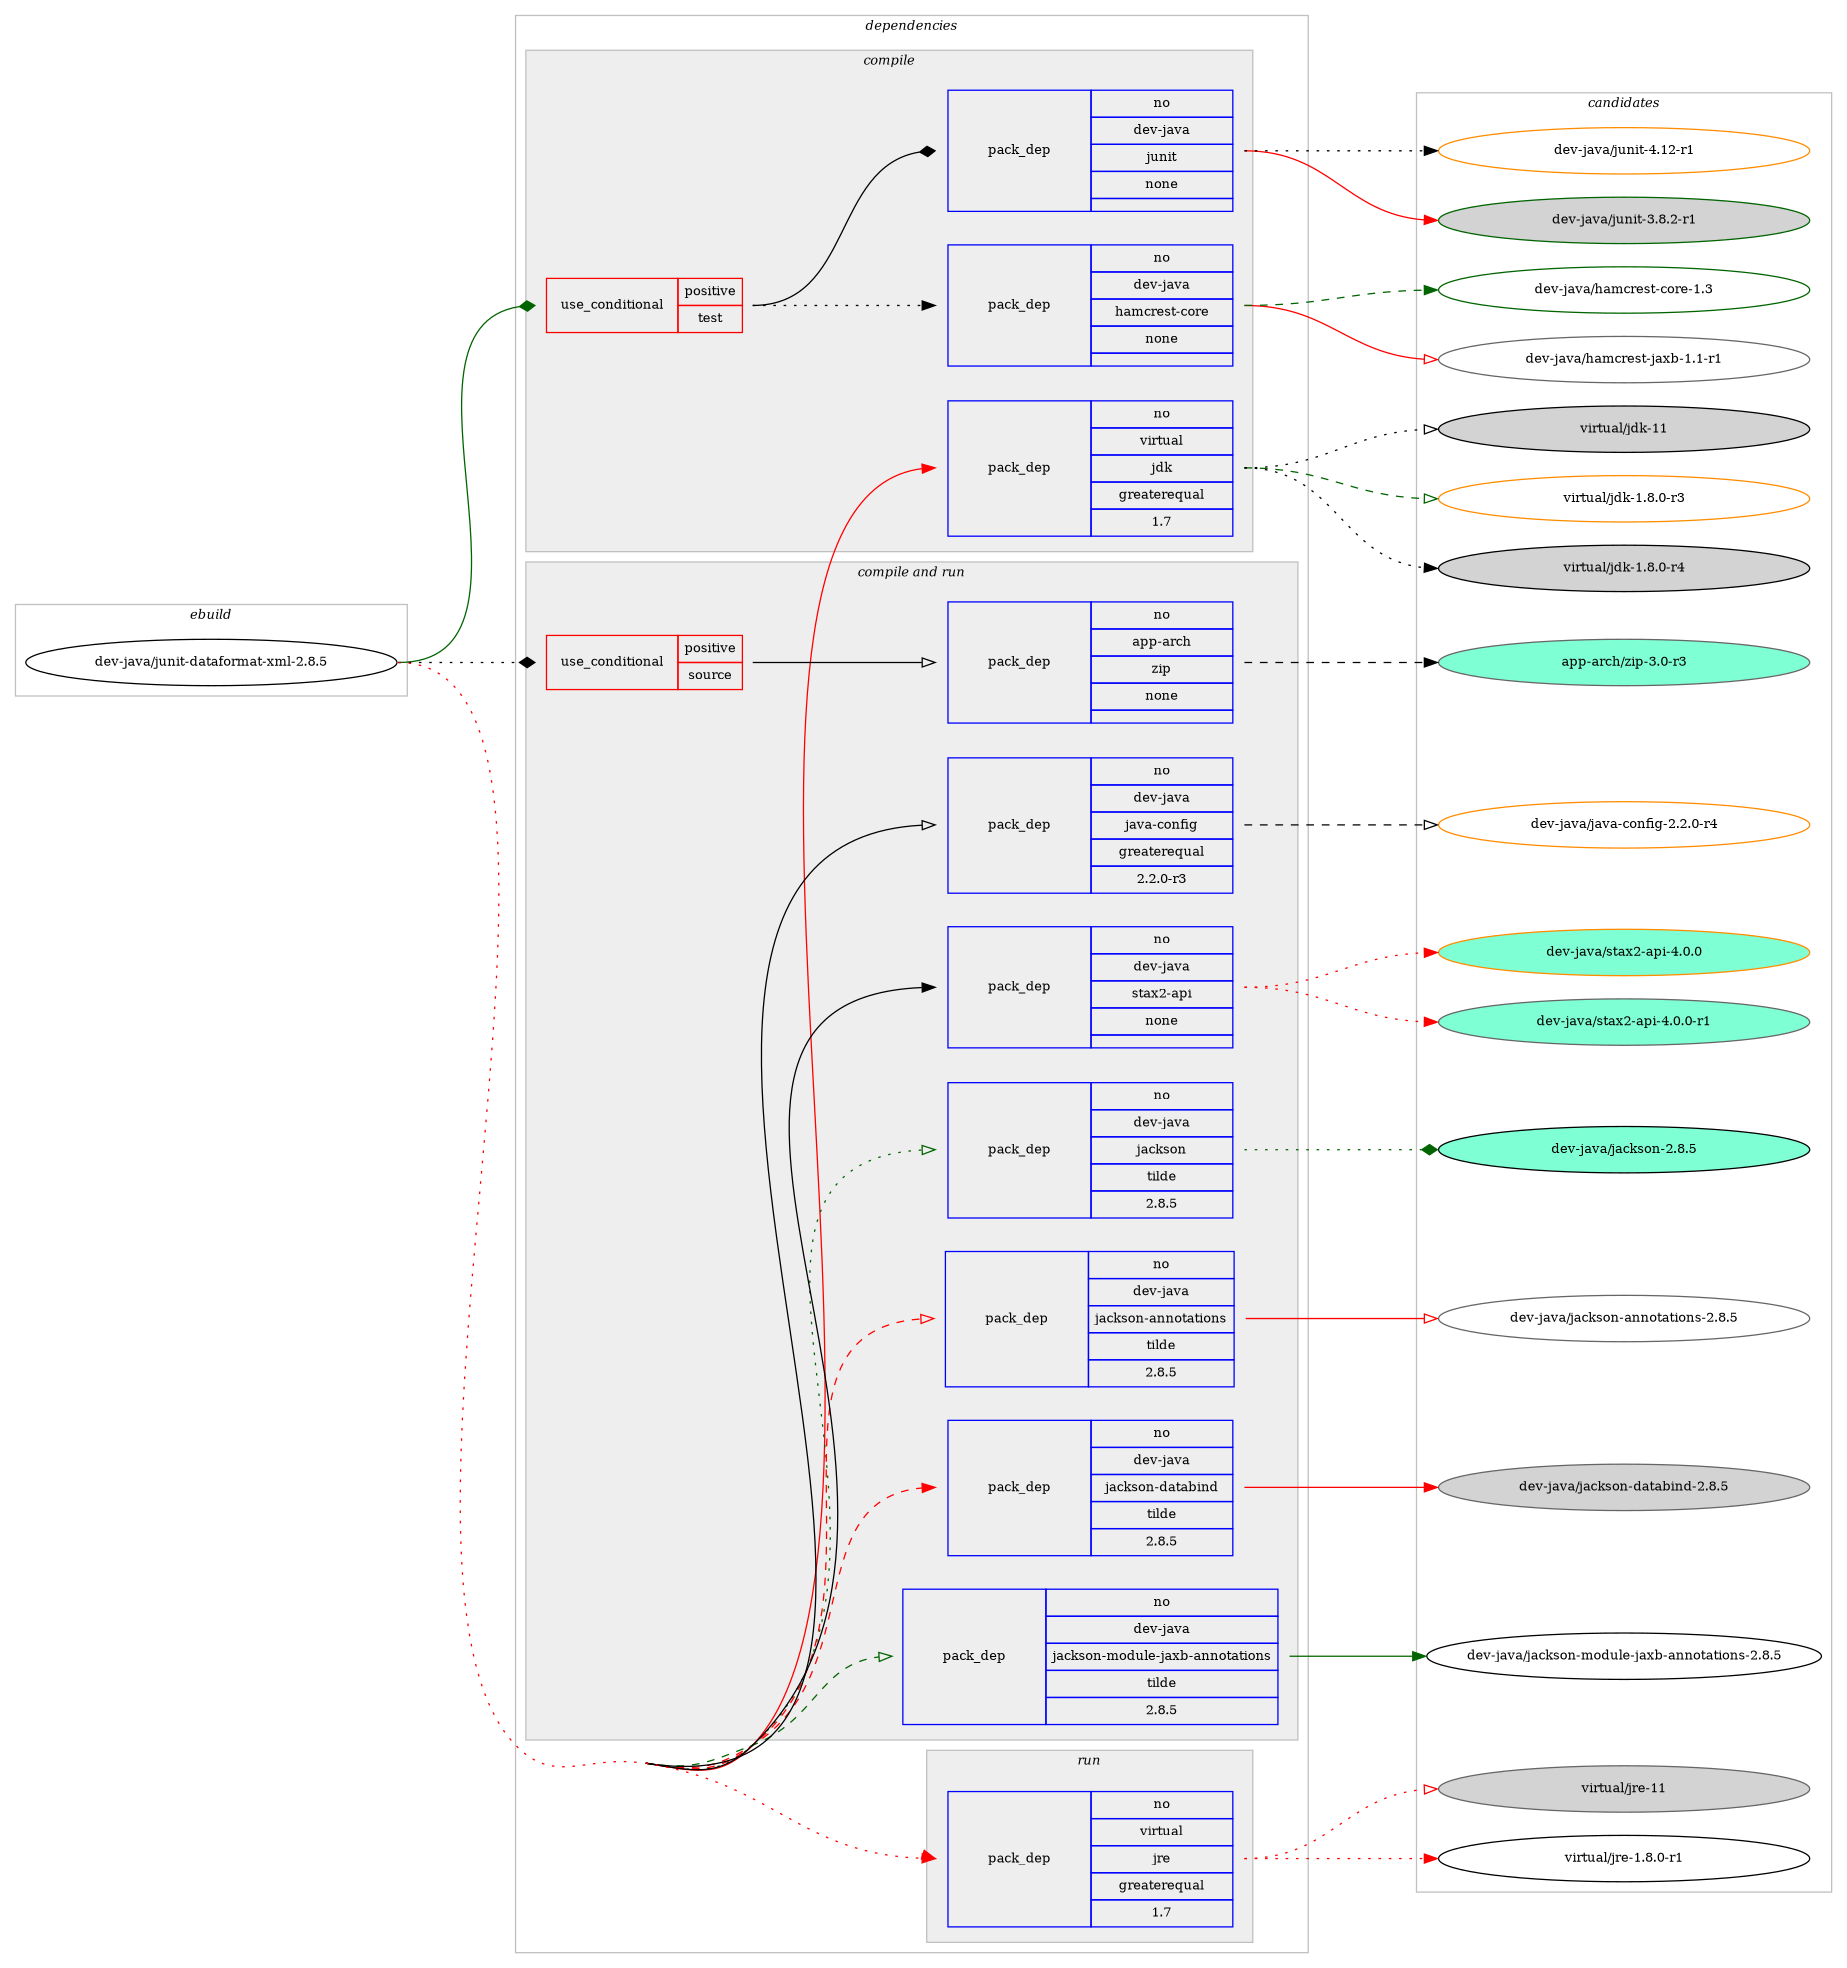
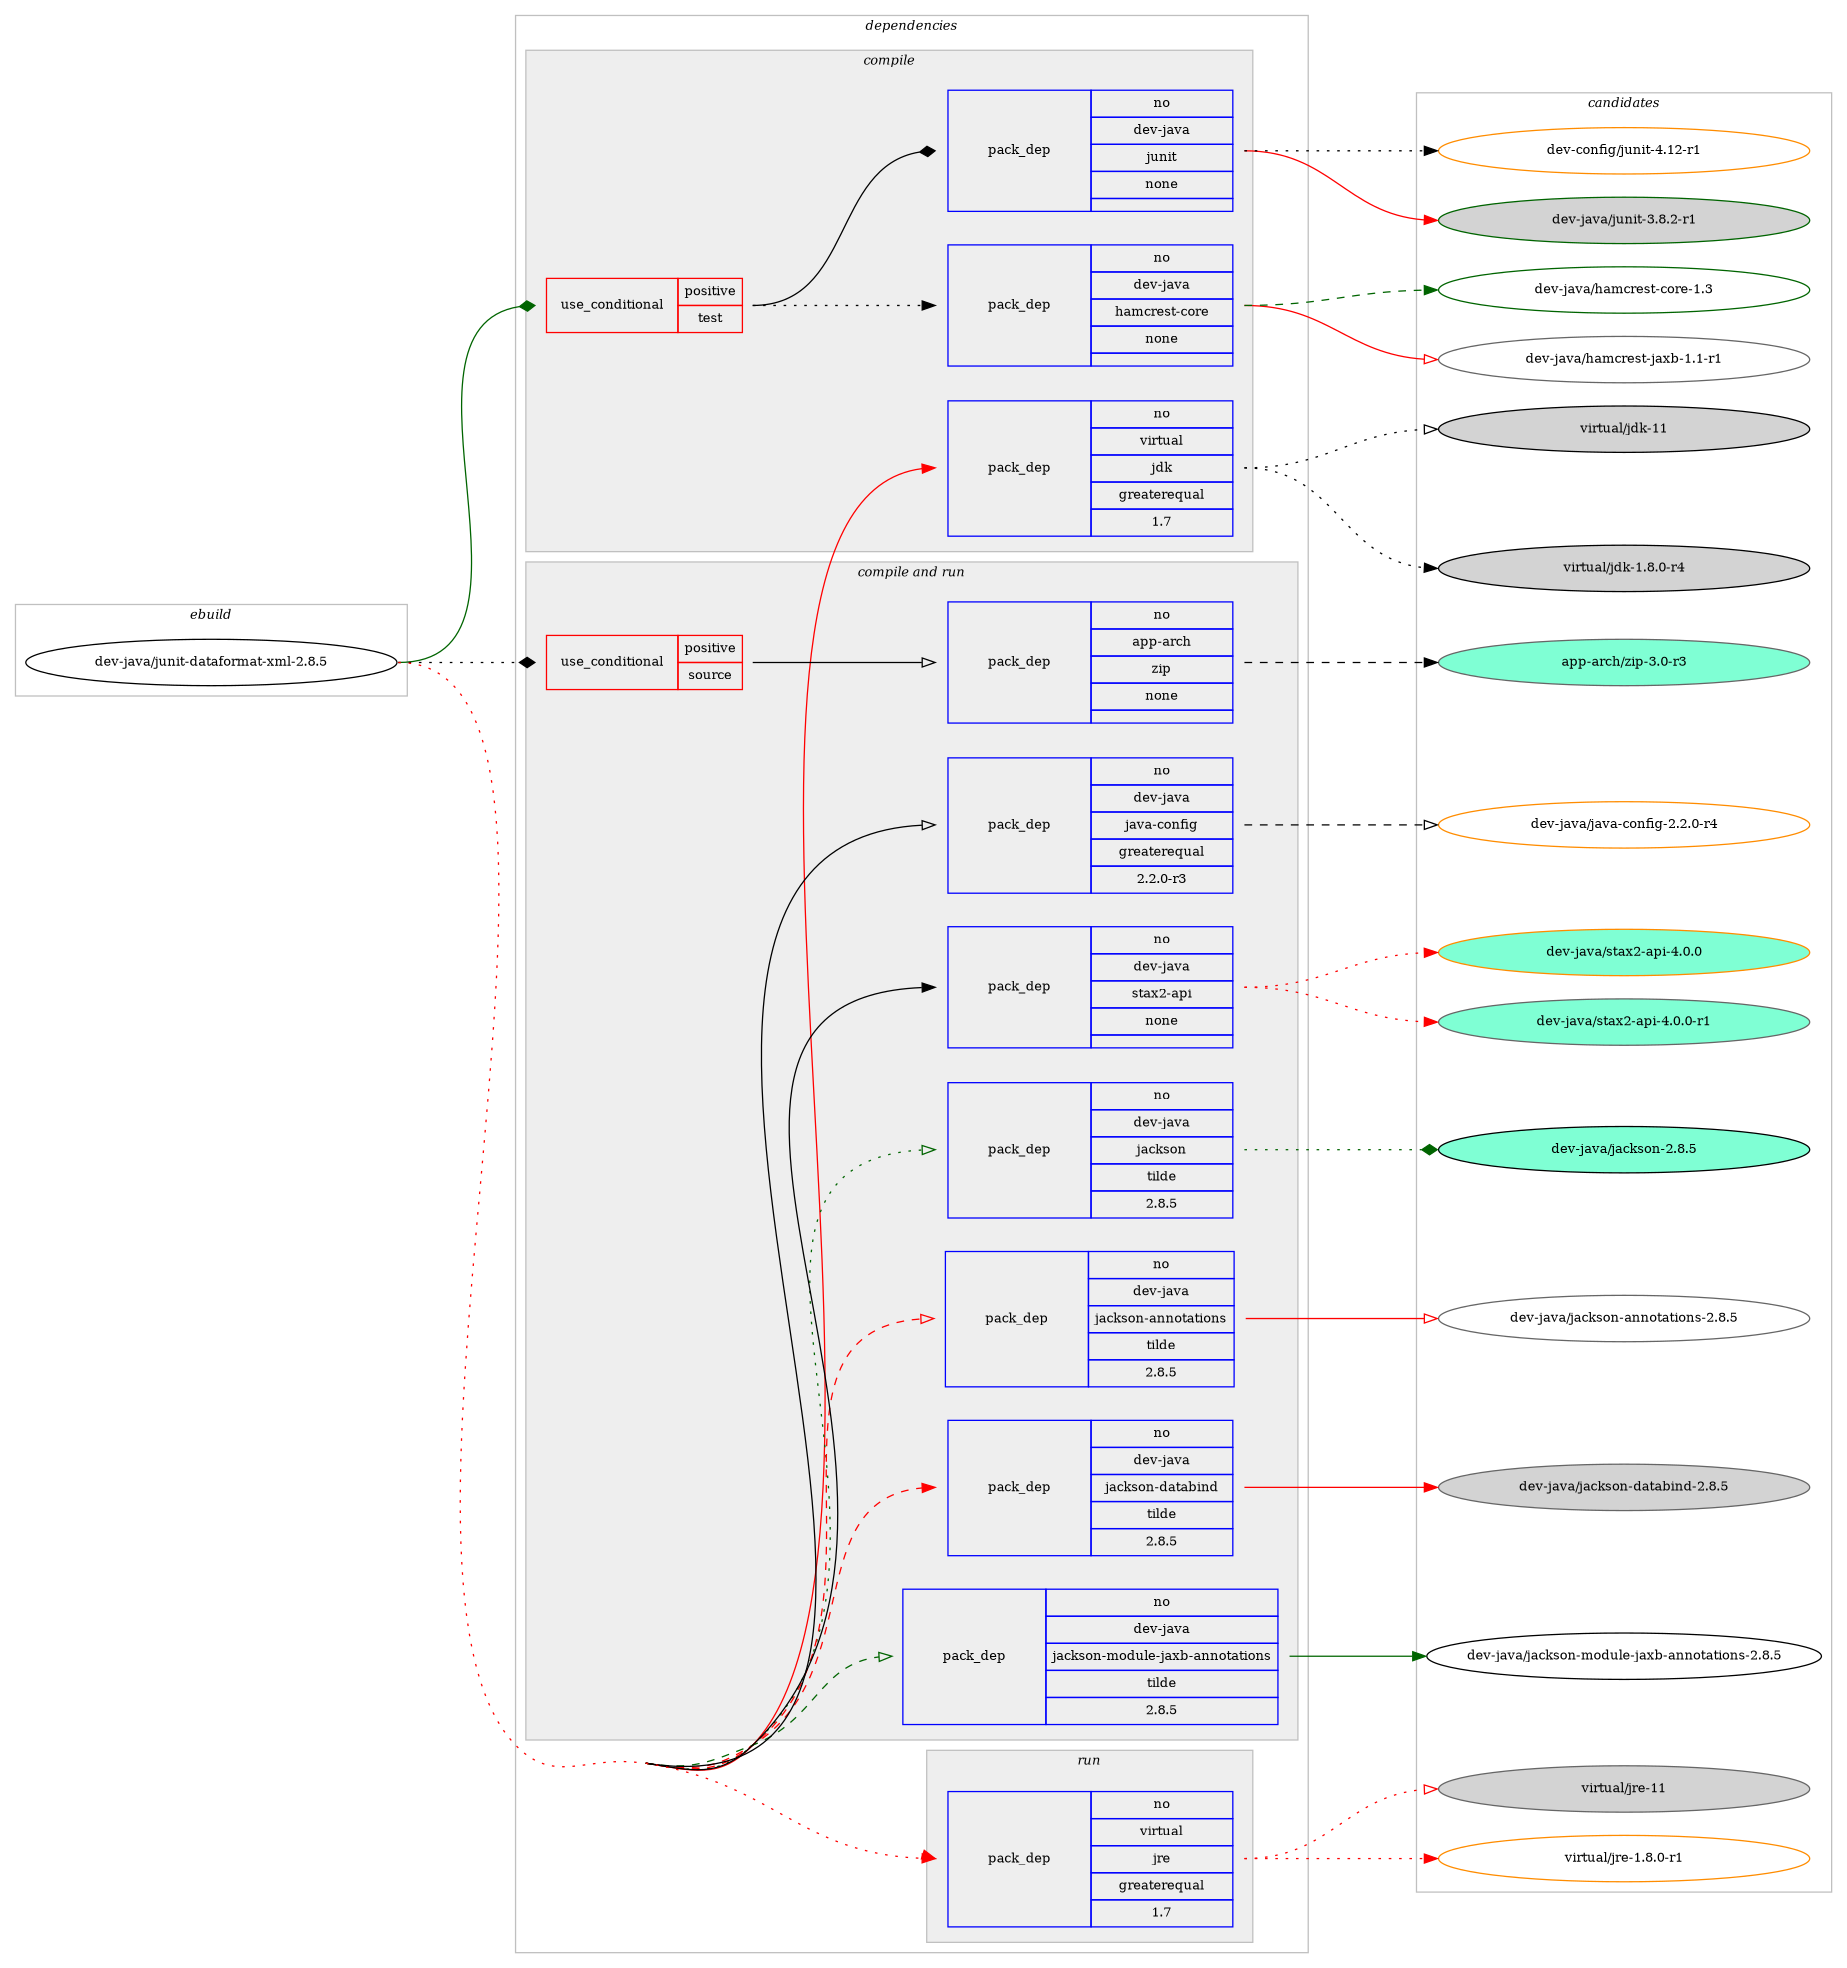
node "dev-java/junit-4.12-r1": label "dev-java/junit-4.12-r1" -> "dev-config/junit-4.12-r1"
node "virtual/jdk-1.8.0-r3": removed
node "virtual/jre-1.8.0-r1": color black -> darkorange
